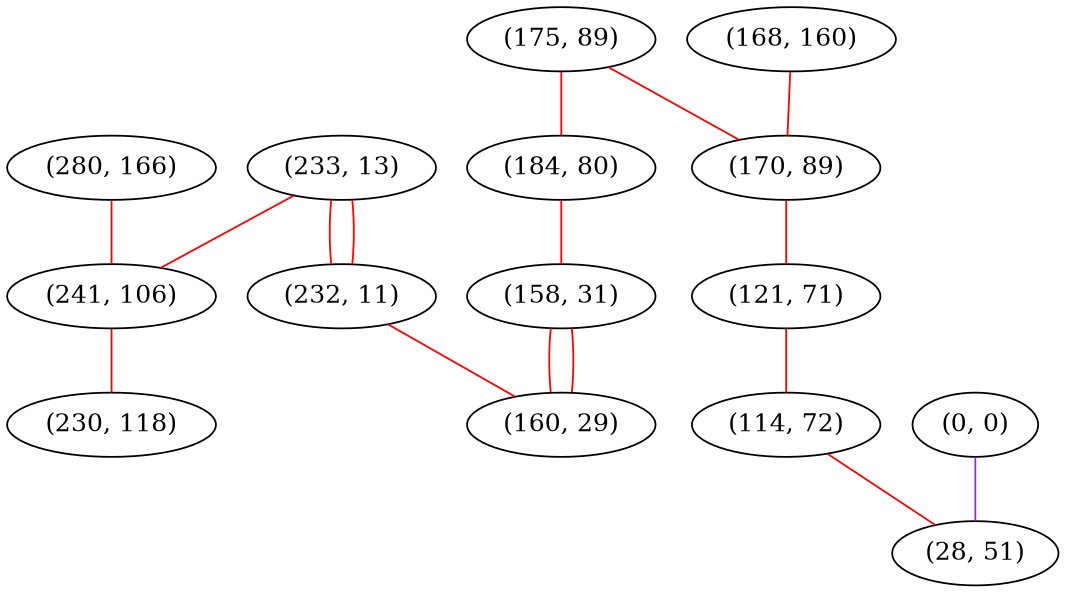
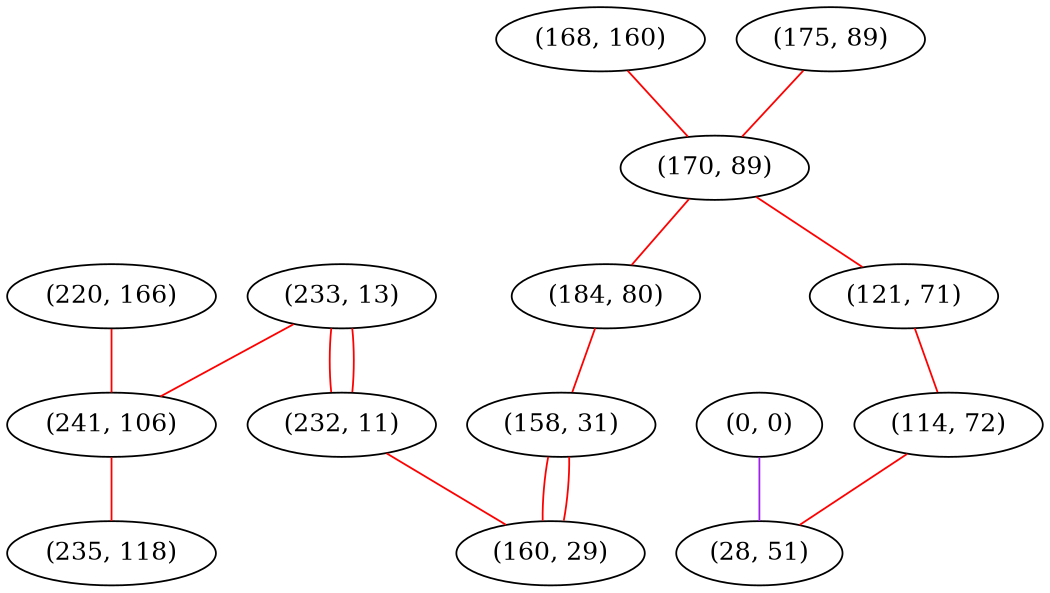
edge "(175, 89)" -- "(184, 80)": now "(170, 89)" -- "(184, 80)"
node "(280, 166)": label "(280, 166)" -> "(220, 166)"
node "(230, 118)": label "(230, 118)" -> "(235, 118)"
